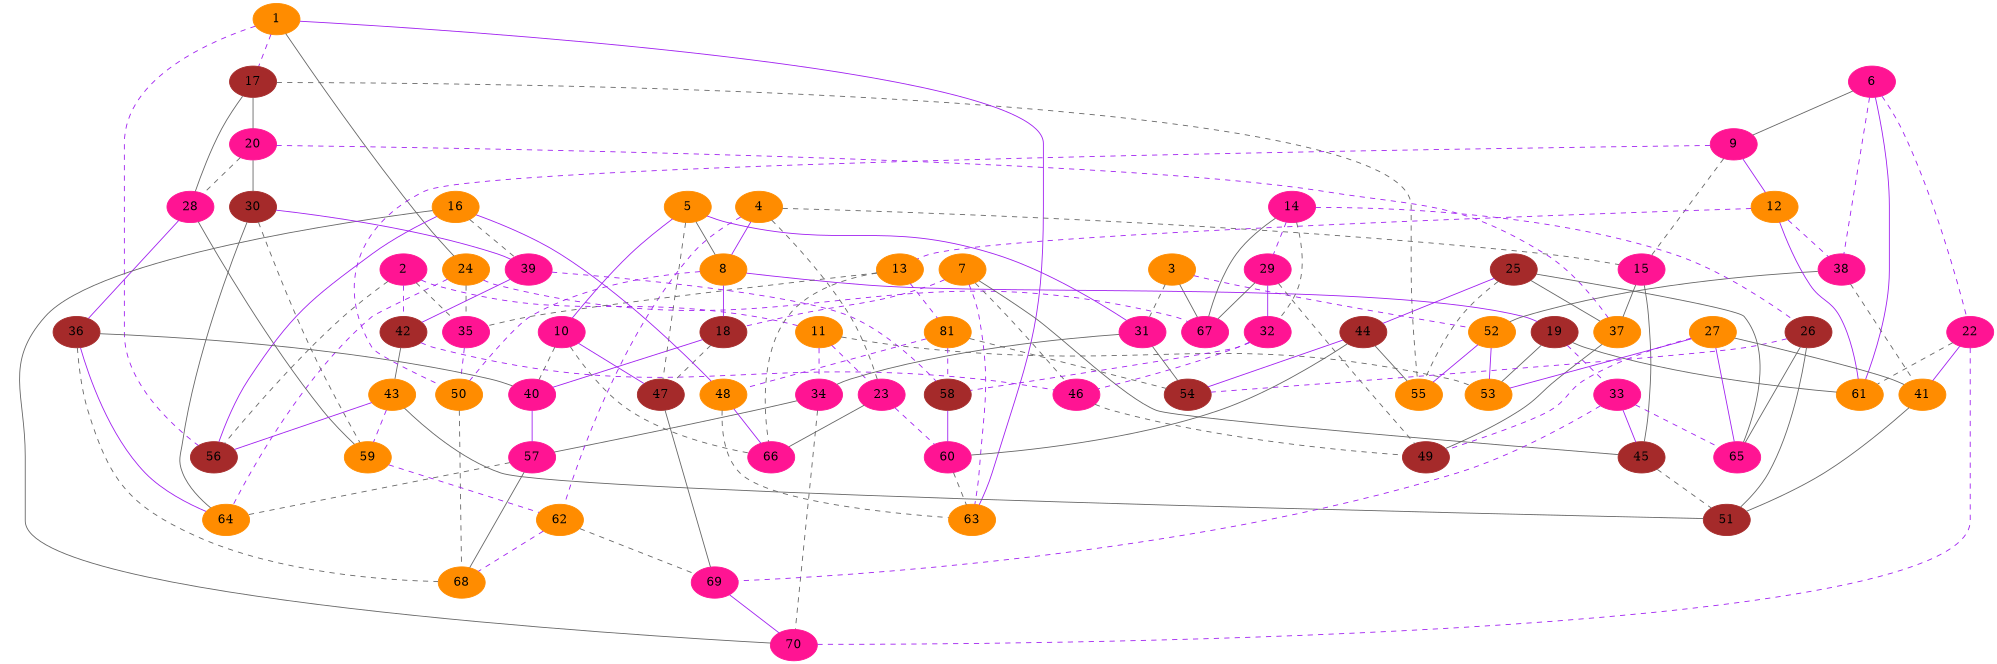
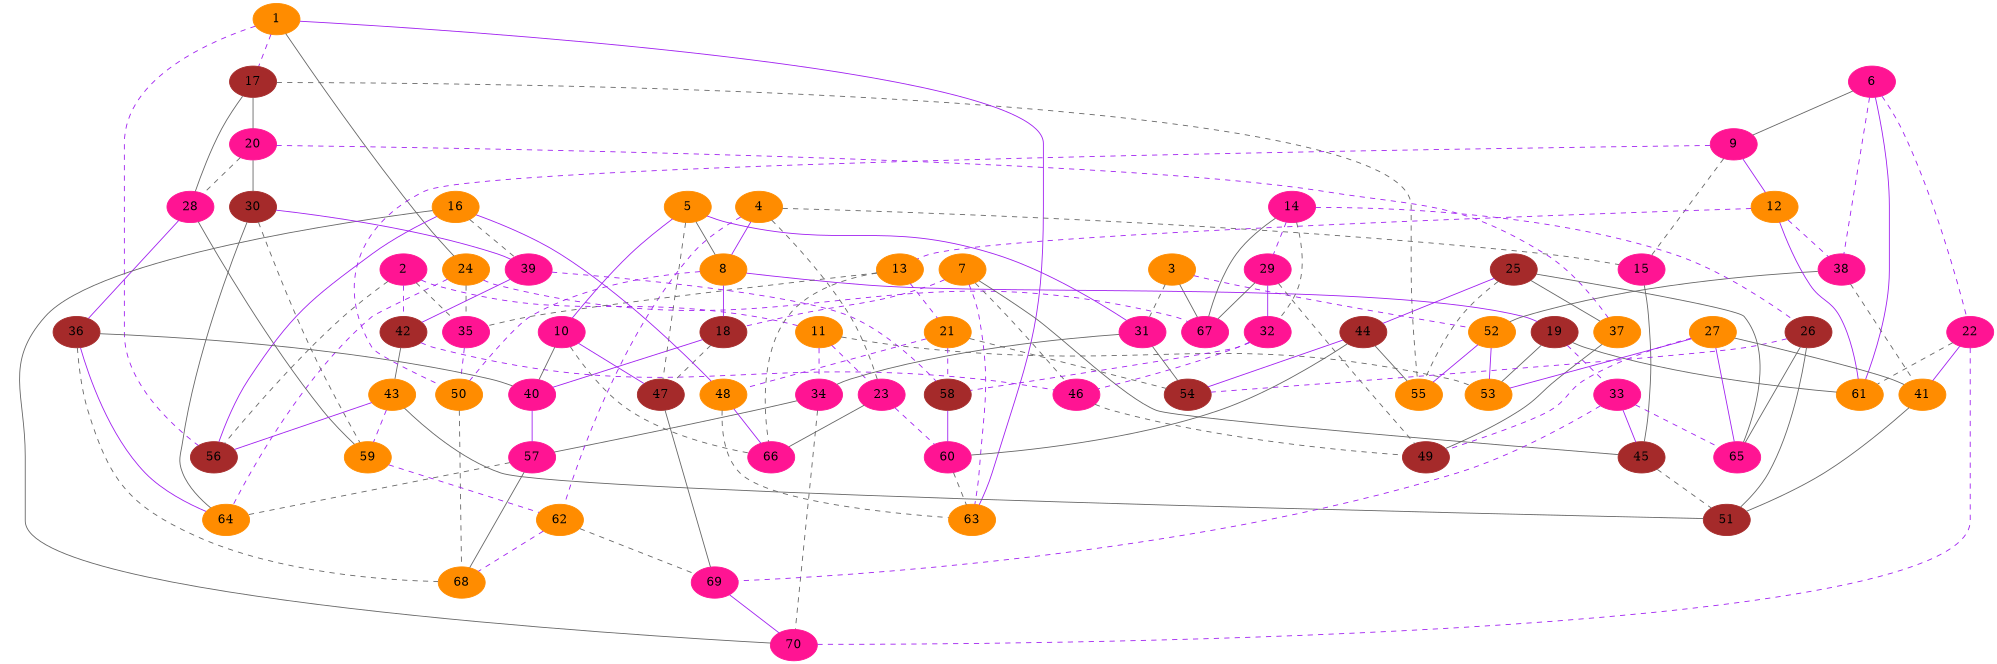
edge "15" -- "37": removed
node "81": label "81" -> "21"
edge "10" -- "40": style dashed -> solid
